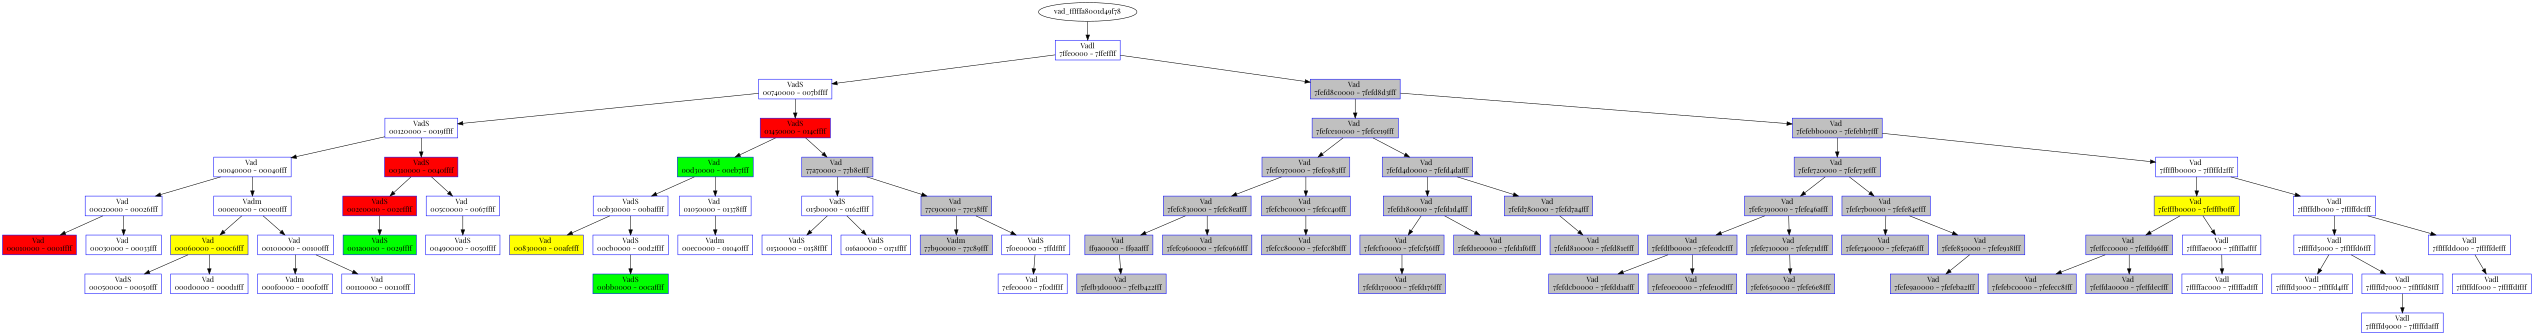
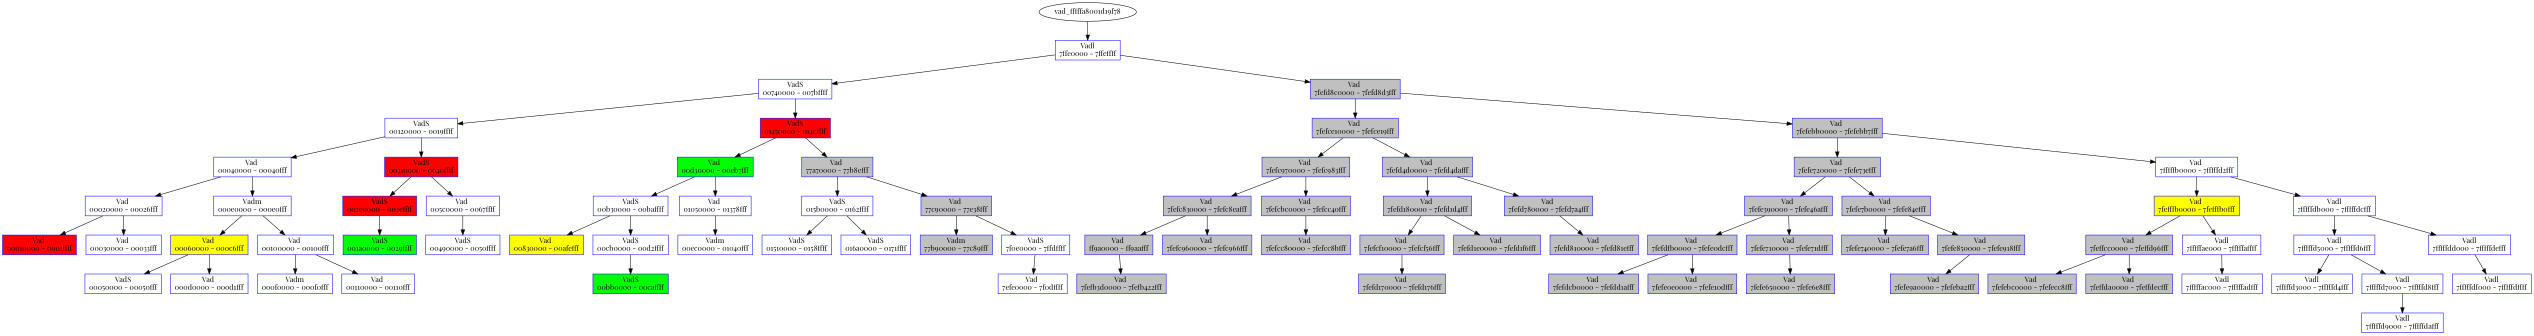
node "vad_fffffa8001d49f78": label "vad_fffffa8001d49f78" -> "vad_fffffa8001d19f78"
